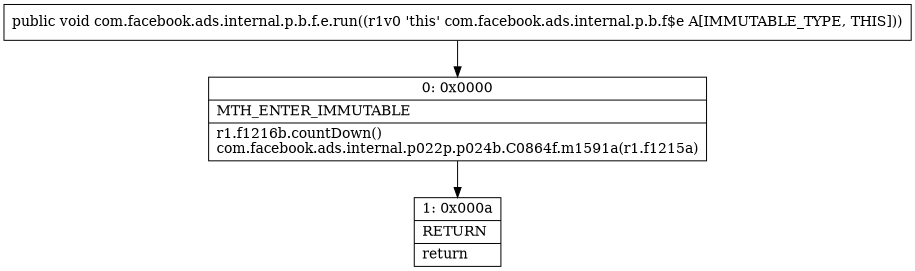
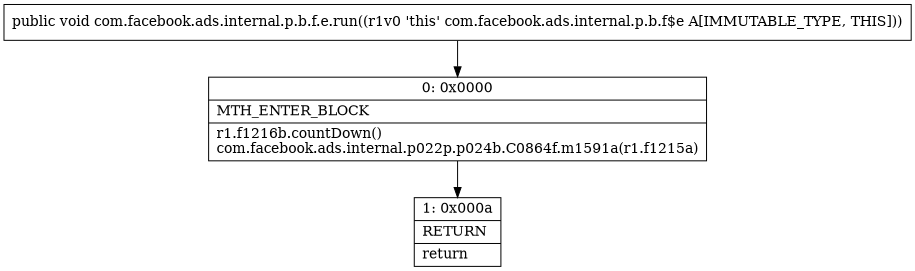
node "0: 0x0000": text "MTH_ENTER_IMMUTABLE" -> "MTH_ENTER_BLOCK"
